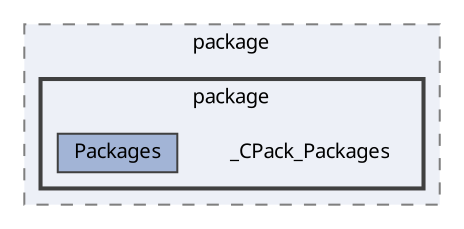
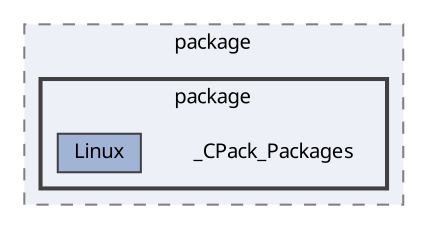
node "Packages": label "Packages" -> "Linux"
